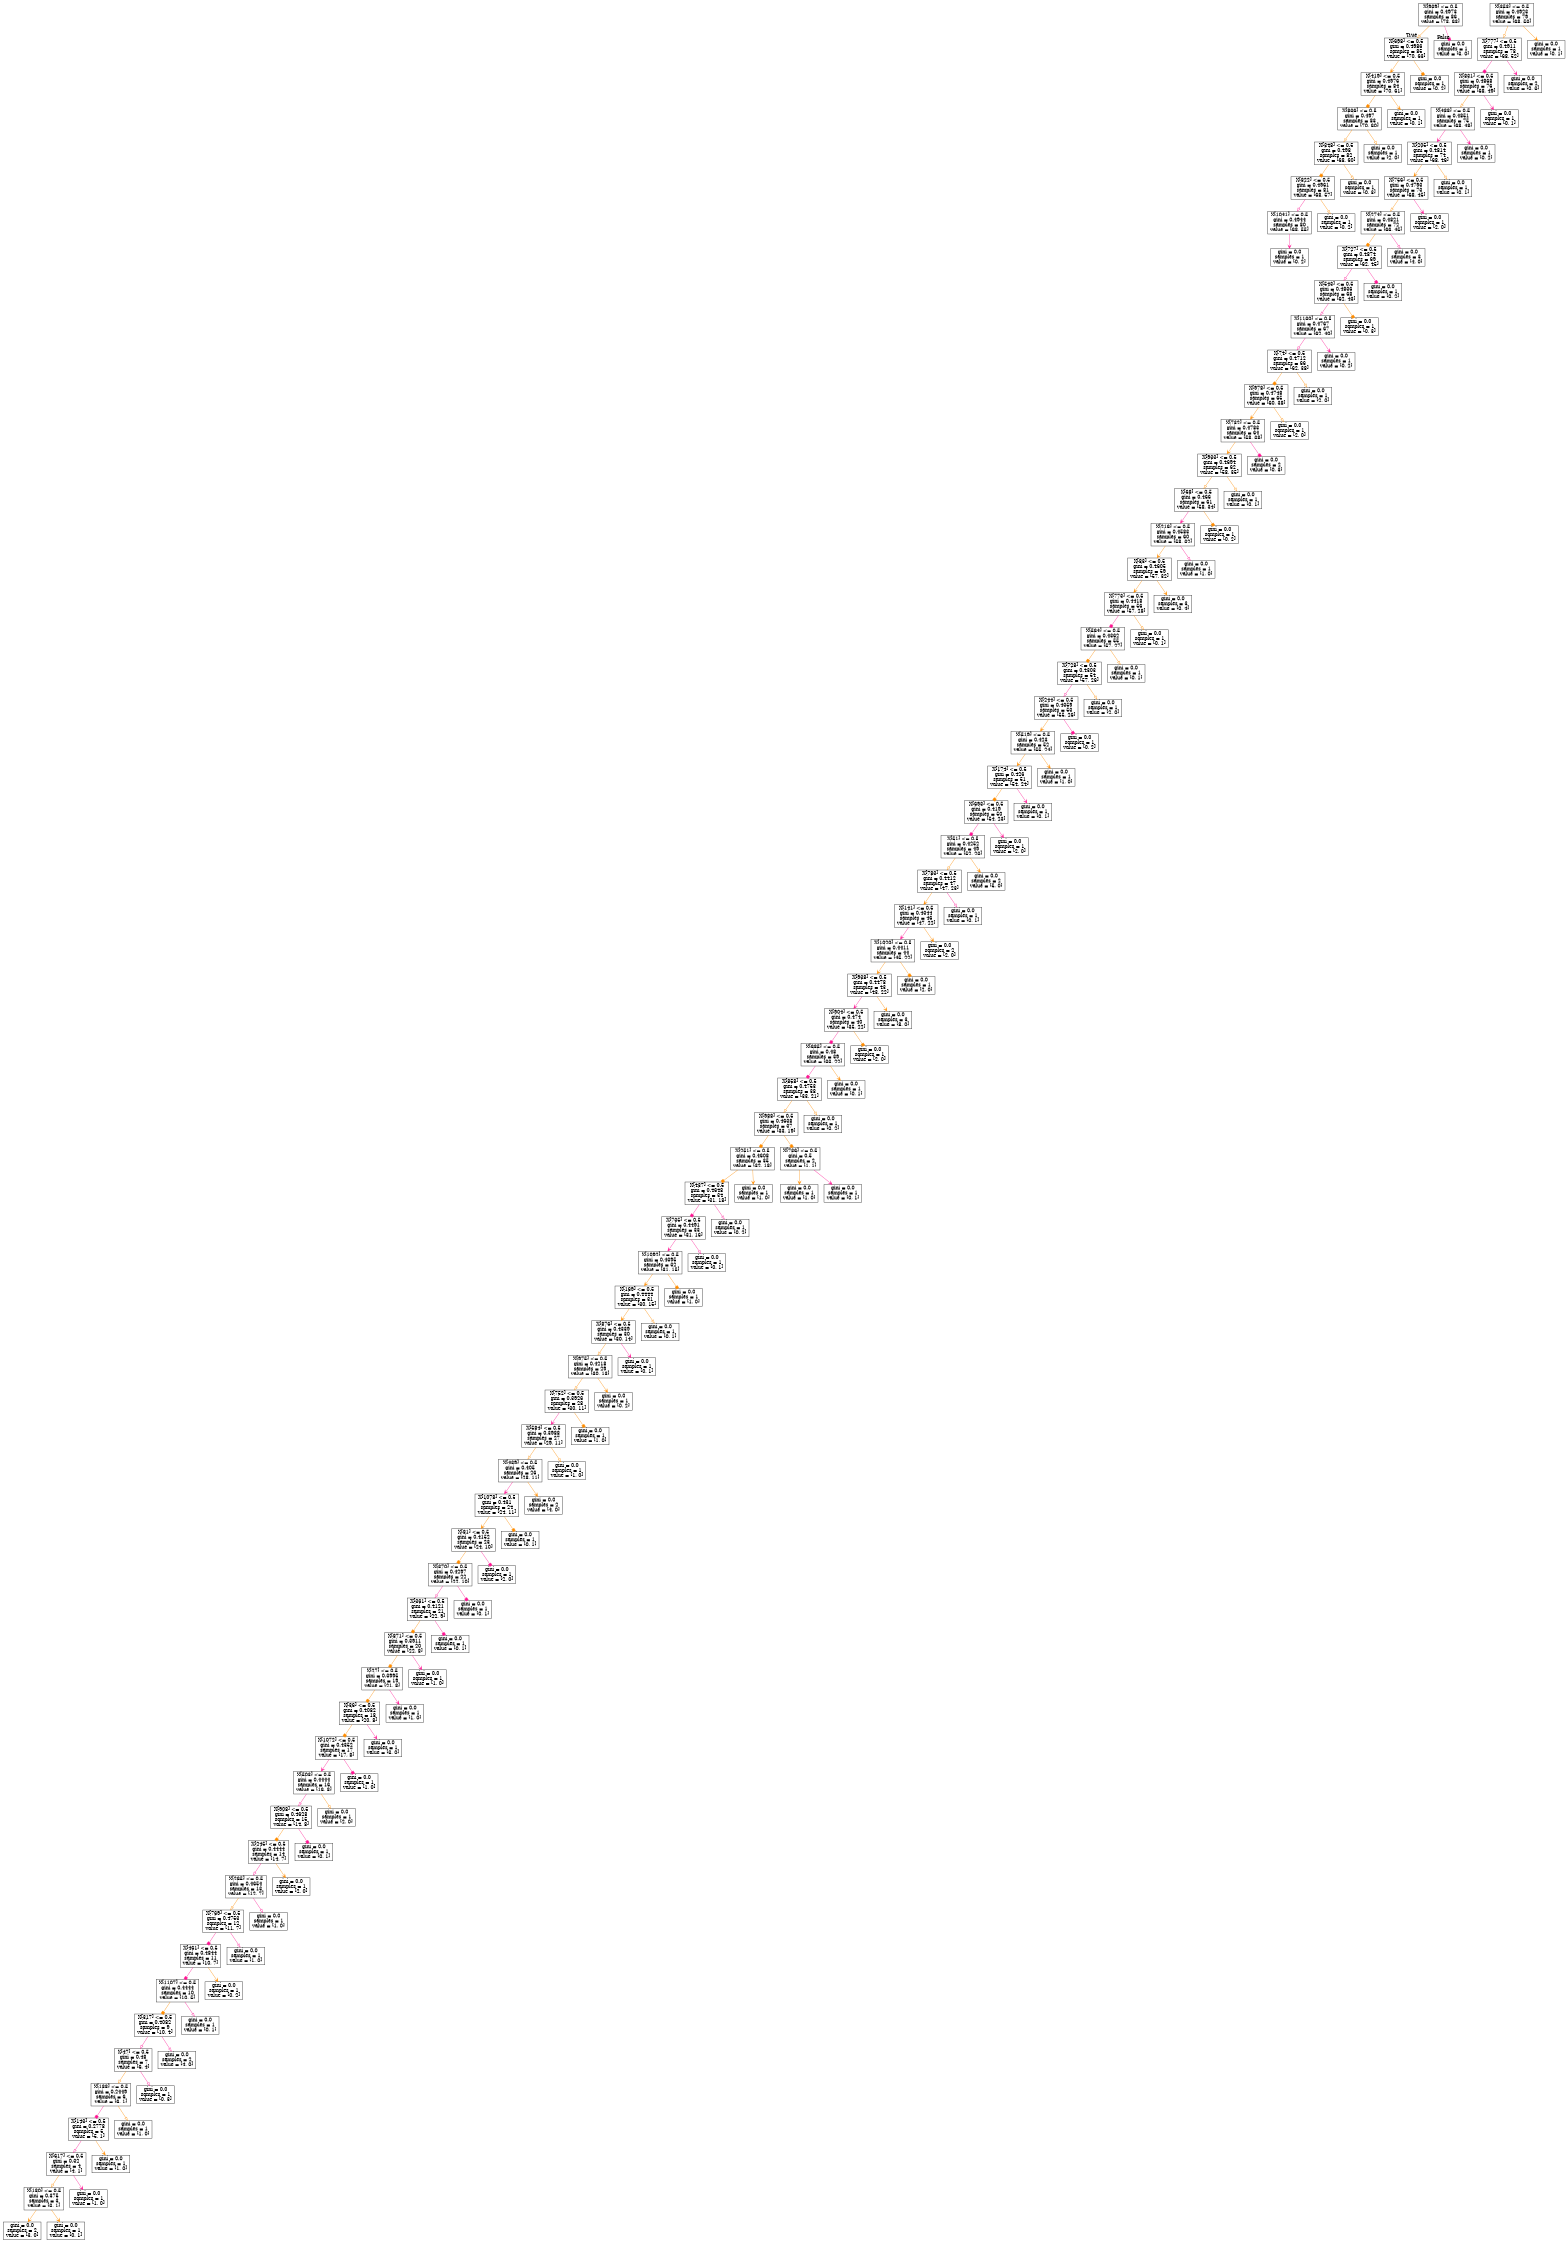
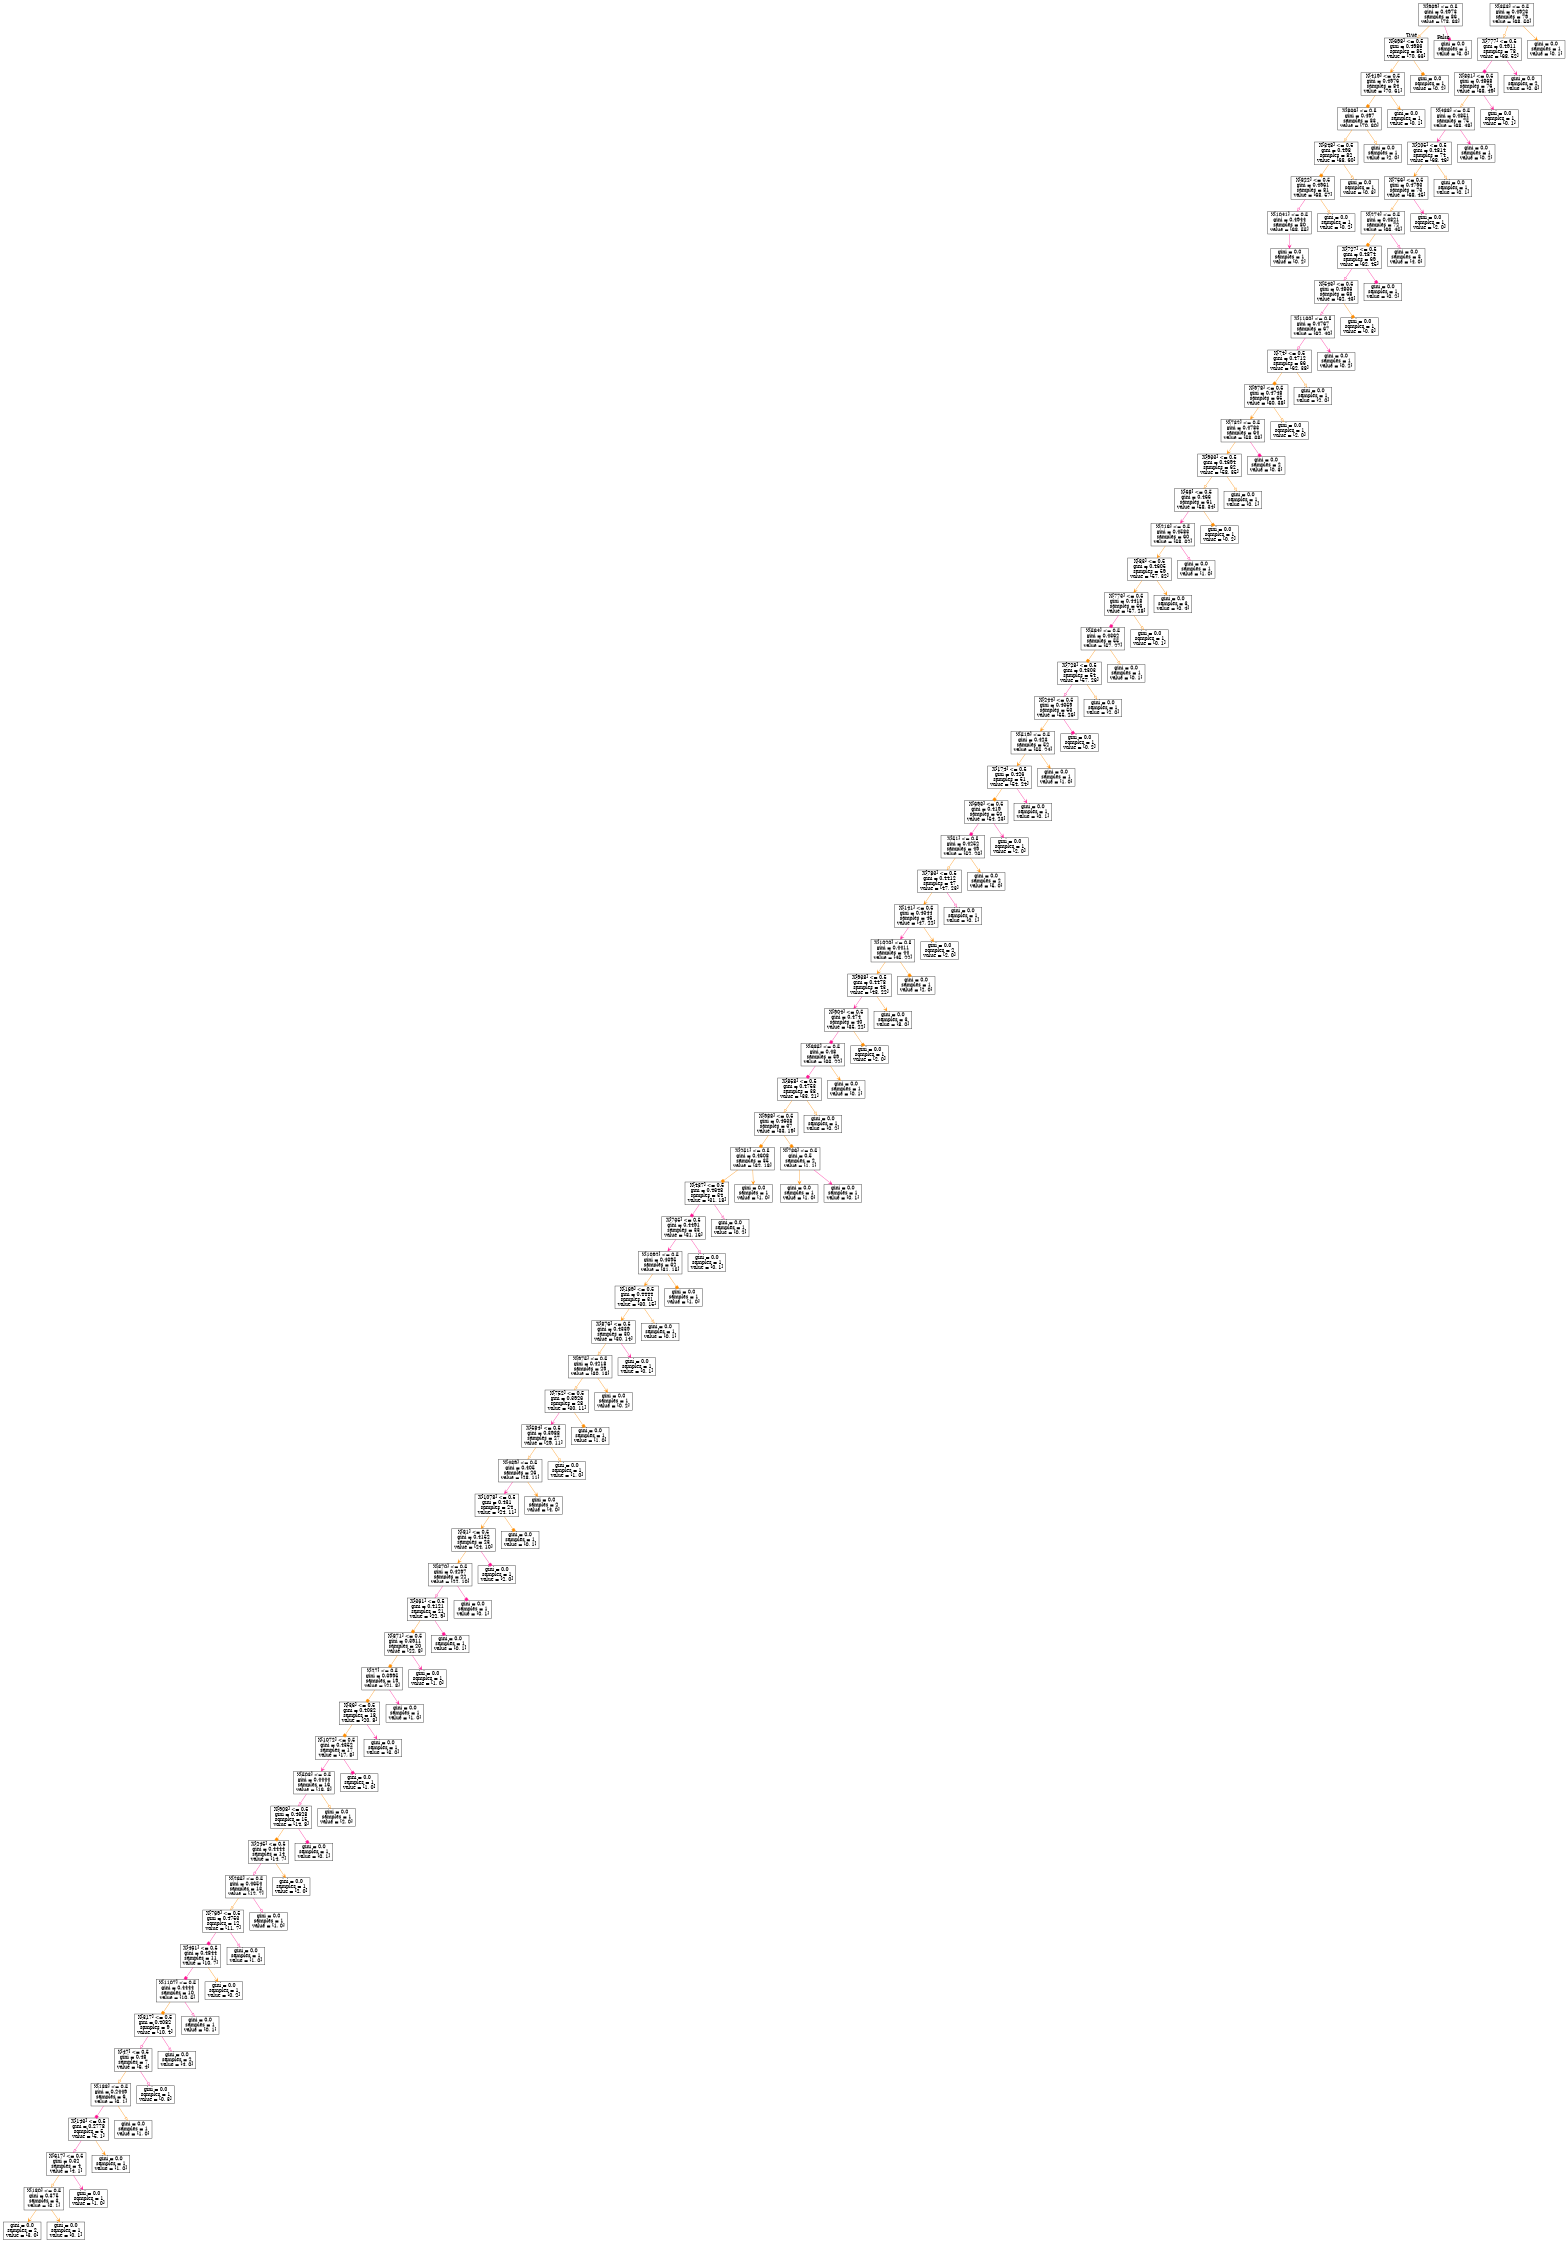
edge "X[81] <= 0.5 gini = 0.4152 samples = 23 value = [24, 10]" -> "X[370] <= 0.5 gini = 0.4297 samples = 22 value = [22, 10]": arrowhead box -> vee
